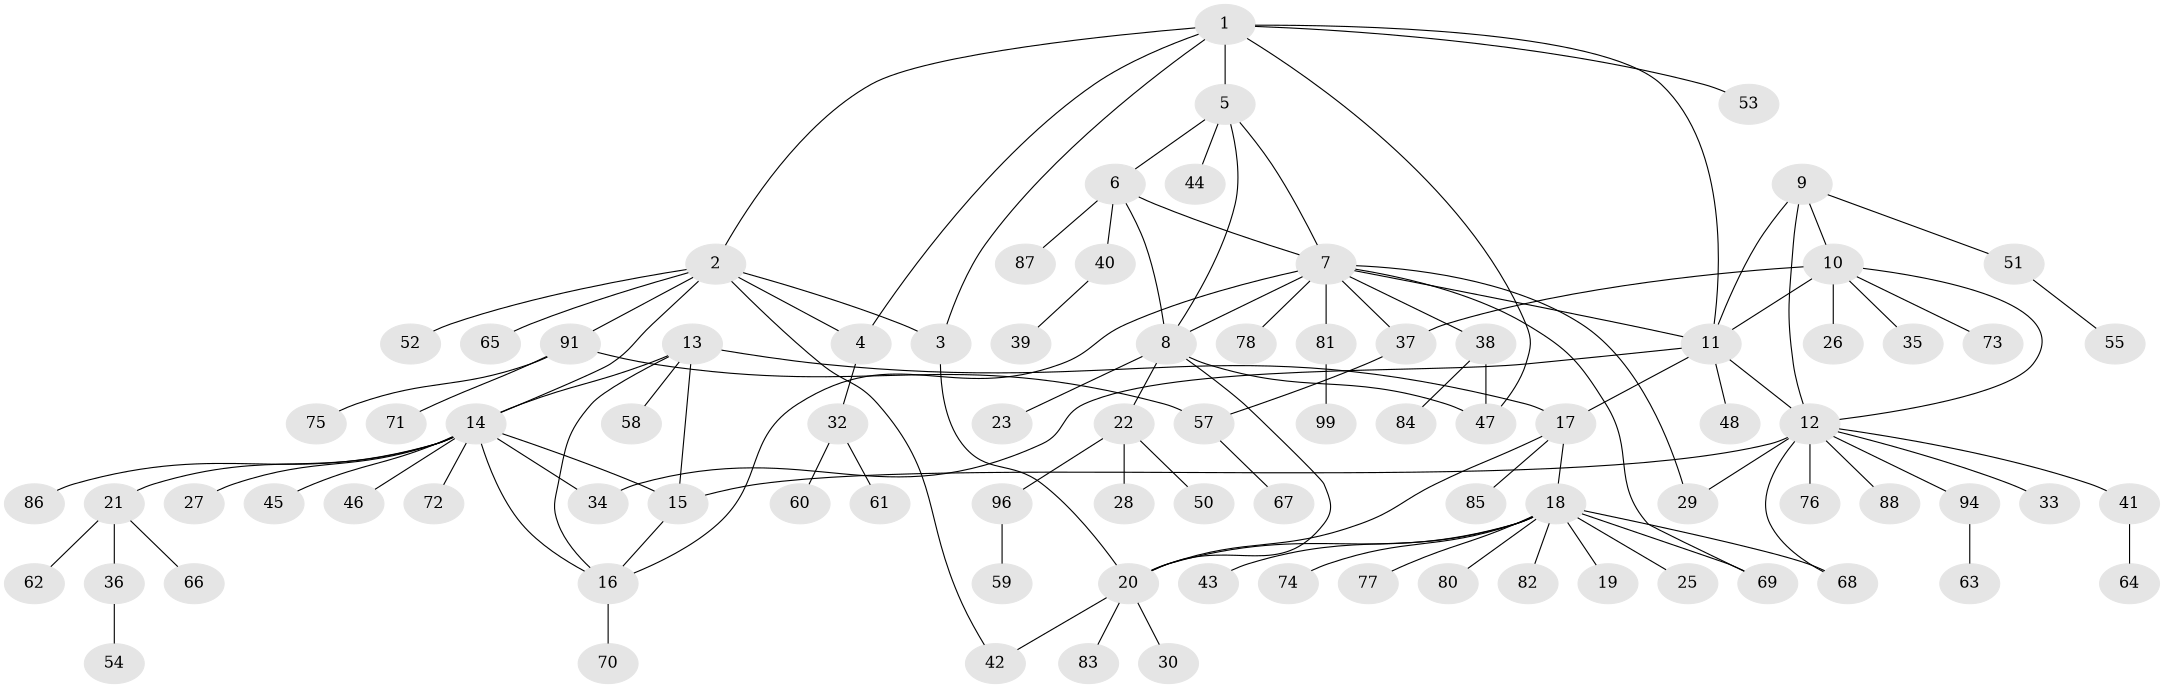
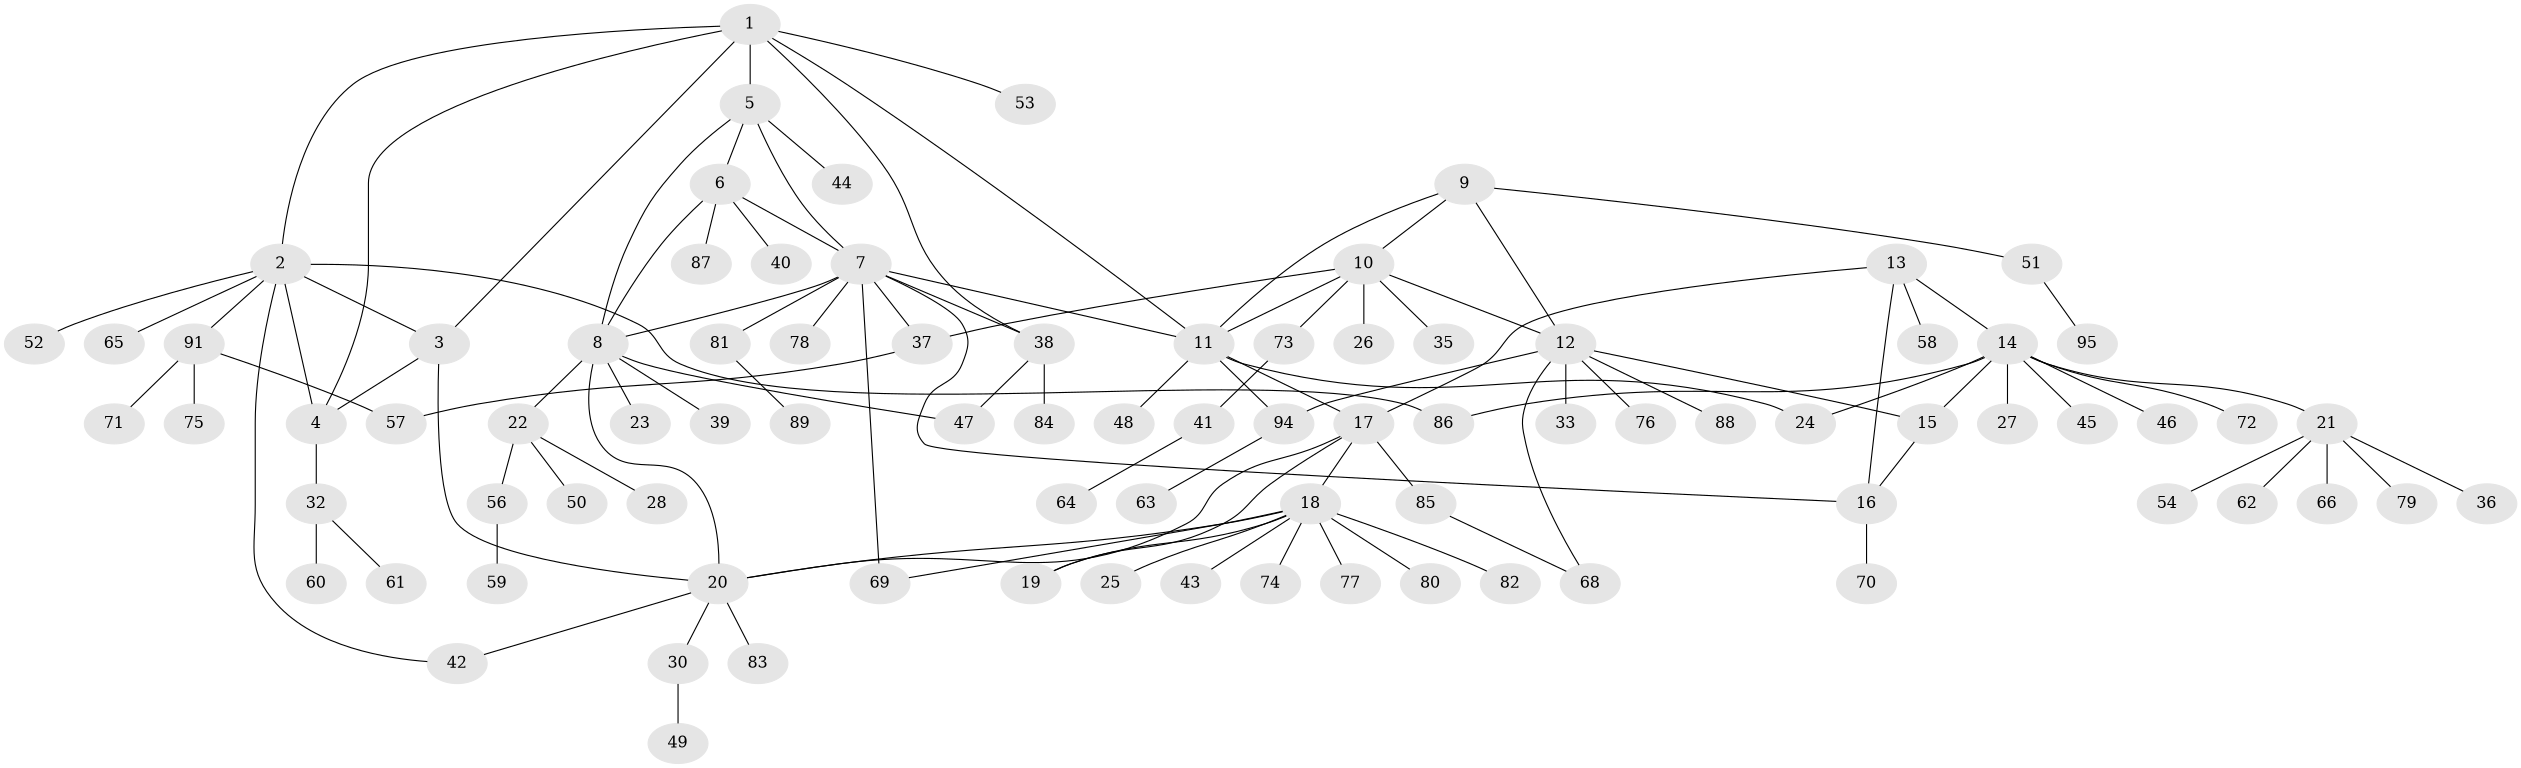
edge "1" -- "47": now "1" -- "38"
edge "40" -- "39": now "8" -- "39"
node "55": label "55" -> "95"
edge "2" -- "14": now "2" -- "86"
edge "3" -- "4": added
edge "11" -- "12": now "11" -- "94"
edge "13" -- "15": removed
node "99": label "99" -> "89"
edge "12" -- "41": now "73" -- "41"
node "34": label "34" -> "24"
node "96": label "96" -> "56"
node "67": removed
node "29": removed
node "79": added
edge "17" -- "19": added
edge "14" -- "16": removed
edge "18" -- "68": now "85" -- "68"
edge "36" -- "54": now "21" -- "54"
node "49": added
